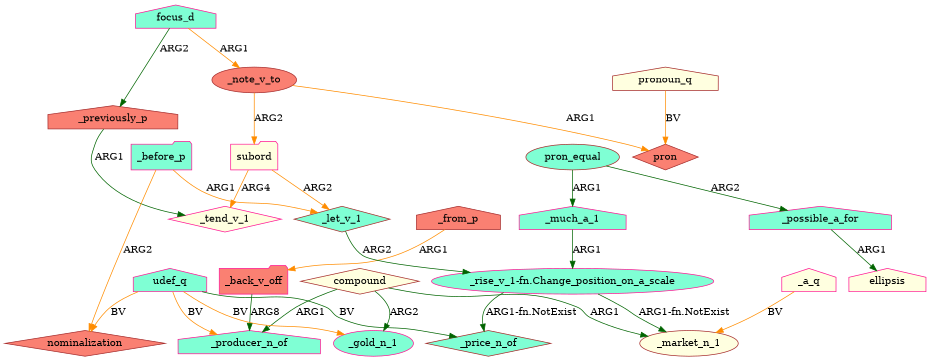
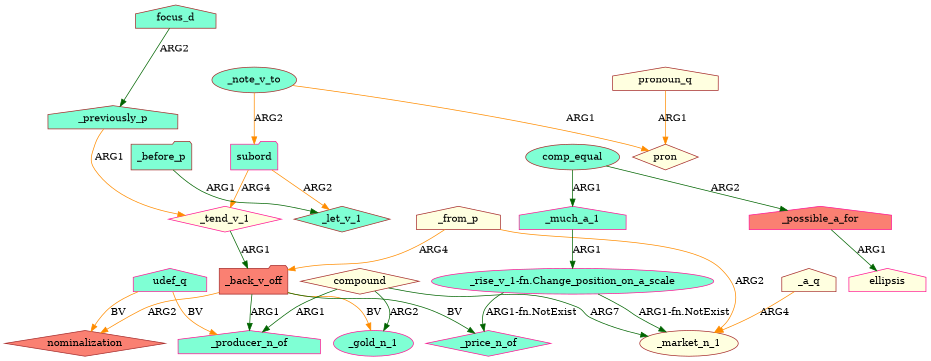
node "focus_d": color deeppink -> brown
edge "focus_d" -> "_note_v_to": removed, label "ARG1"
node "_note_v_to": fillcolor salmon -> aquamarine
node "_previously_p": fillcolor salmon -> aquamarine
edge "pronoun_q" -> "pron": label "BV" -> "ARG1"
node "_before_p": color deeppink -> brown
node "subord": fillcolor lightyellow -> aquamarine
node "pron_equal": label "pron_equal" -> "comp_equal"
node "pron": fillcolor salmon -> lightyellow
edge "_previously_p" -> "_tend_v_1": color darkgreen -> darkorange
edge "_before_p" -> "_let_v_1": color darkorange -> darkgreen
node "_from_p": fillcolor salmon -> lightyellow
node "_possible_a_for": fillcolor aquamarine -> salmon
edge "_from_p" -> "_market_n_1": added, label "ARG2"
edge "_tend_v_1" -> "_back_v_off": added, label "ARG1"
edge "_before_p" -> "nominalization": now "_back_v_off" -> "nominalization"
edge "_from_p" -> "_back_v_off": label "ARG1" -> "ARG4"
edge "_let_v_1" -> "_rise_v_1-fn.Change_position_on_a_scale": removed, label "ARG2"
node "_back_v_off": color deeppink -> brown
node "_a_q": color deeppink -> brown
edge "udef_q" -> "_price_n_of": now "_back_v_off" -> "_price_n_of"
edge "_back_v_off" -> "_producer_n_of": label "ARG8" -> "ARG1"
edge "compound" -> "_market_n_1": label "ARG1" -> "ARG7"
edge "_a_q" -> "_market_n_1": label "BV" -> "ARG4"
edge "udef_q" -> "_gold_n_1": now "_back_v_off" -> "_gold_n_1"
node "_price_n_of": color brown -> deeppink
